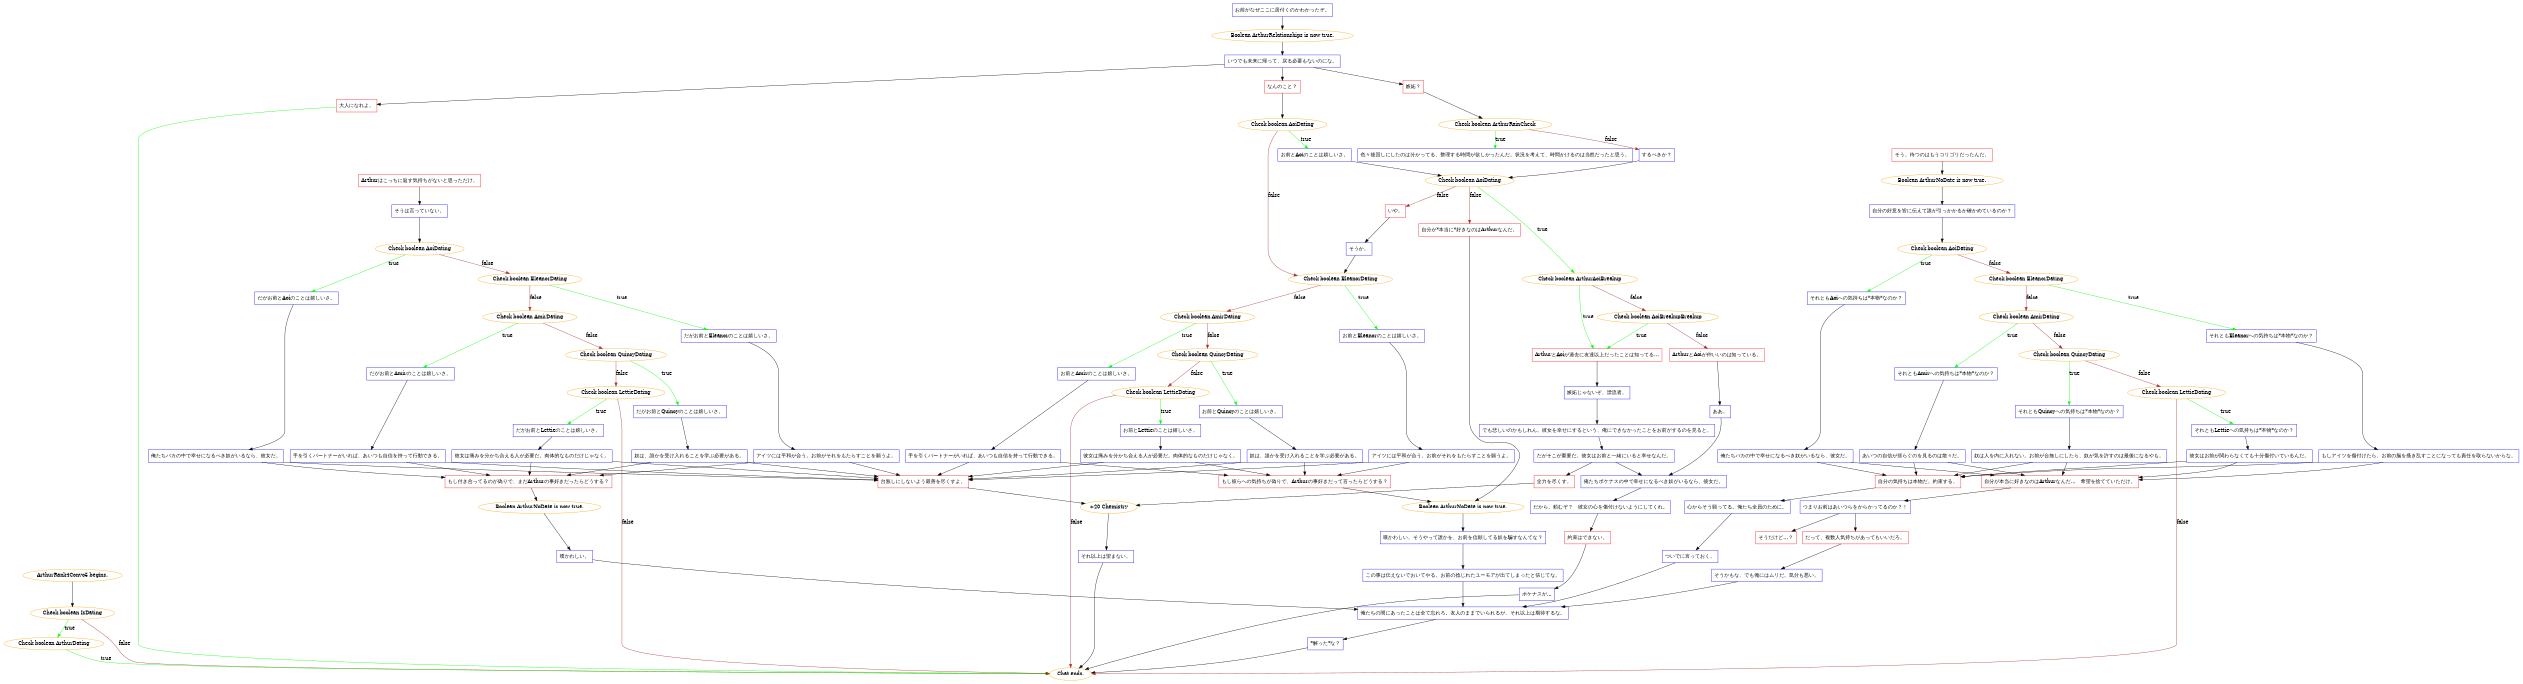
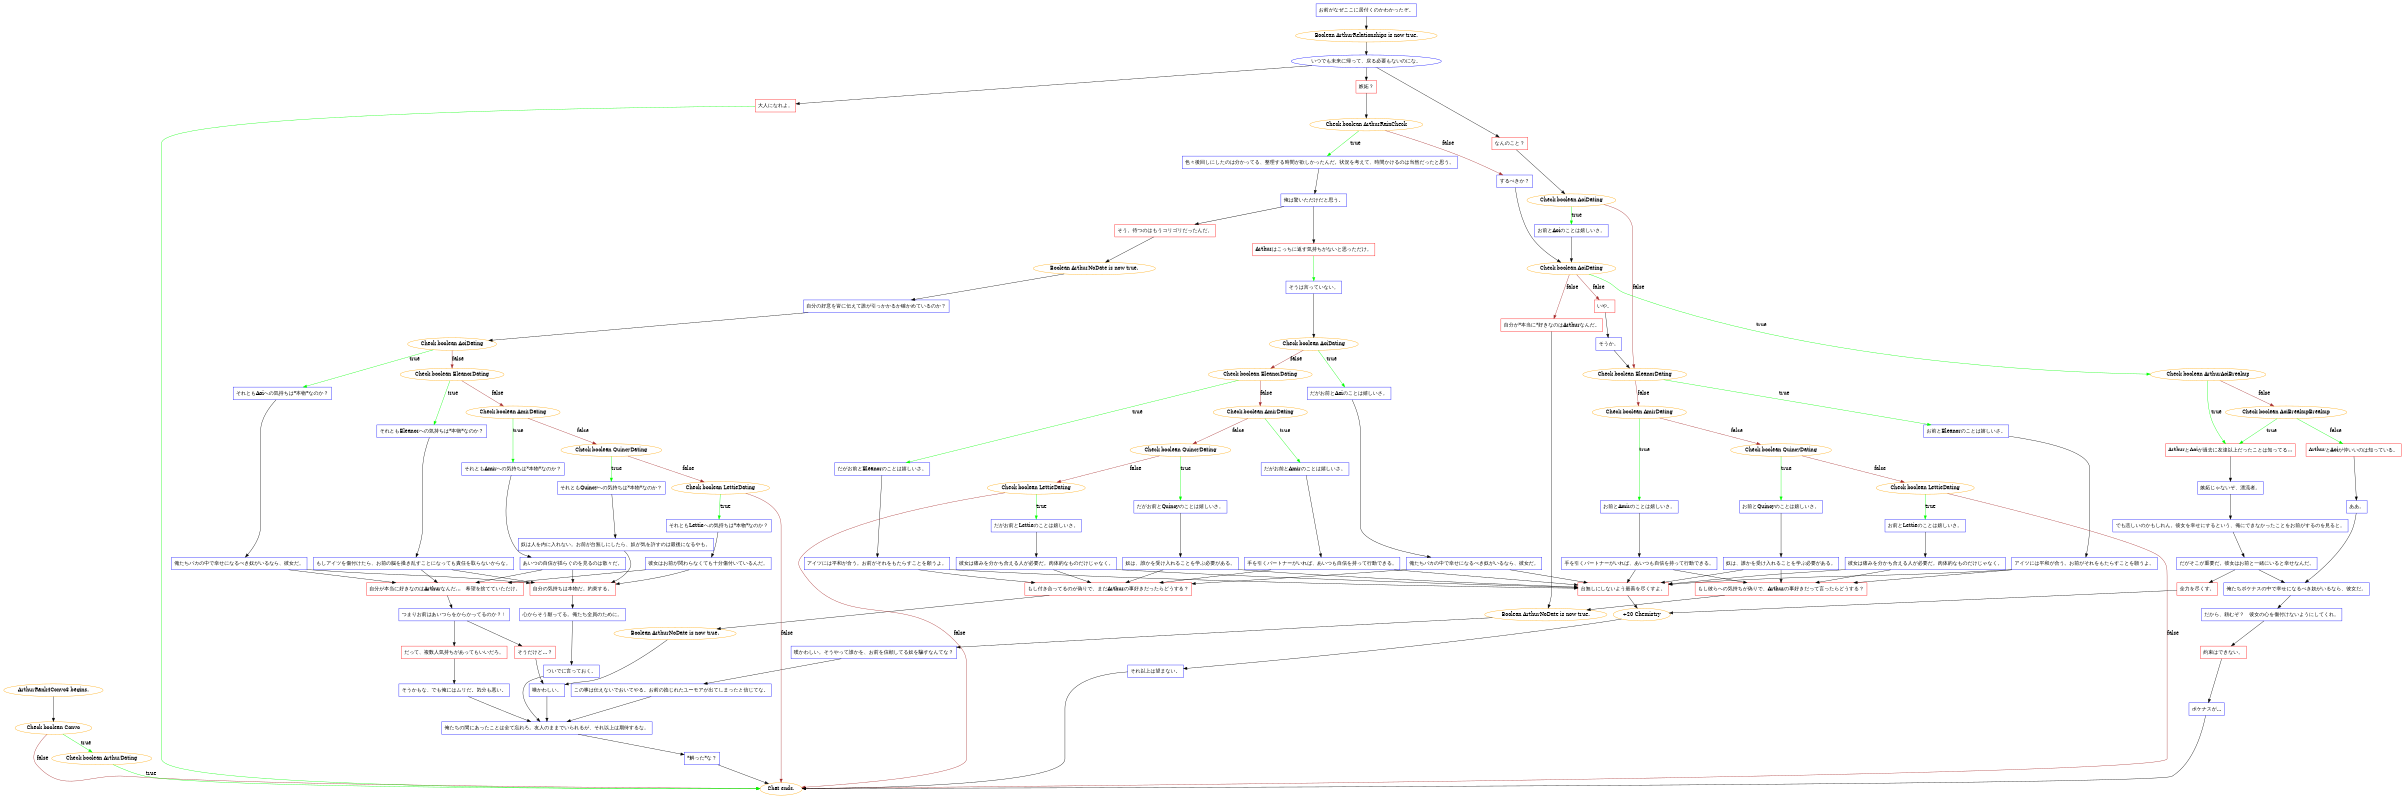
node "いつでも未来に帰って、戻る必要もないのにな。": shape box -> ellipse
edge "Arthurはこっちに返す気持ちがないと思っただけ。" -> "そうは言っていない。": color black -> green
node "俺は驚いただけだと思う。": added
edge "Check boolean AoiBreakupBreakup" -> "ArthurとAoiが仲いいのは知っている。": color brown -> green
edge "奴は人を内に入れない。お前が台無しにしたら、奴が気を許すのは最後になるやも。" -> "自分が本当に好きなのはArthurなんだ…　希望を捨てていただけ。": removed
node "ArthurRank4Convo5 begins.": label "ArthurRank4Convo5 begins." -> "ArthurRank4Convo3 begins."
node "Check boolean IsDating": label "Check boolean IsDating" -> "Check boolean Convo"
edge "そうだけど…？" -> "嘆かわしい。": added
